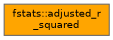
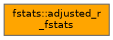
node "fstats::adjusted_r _squared": label "fstats::adjusted_r _squared" -> "fstats::adjusted_r _fstats"
